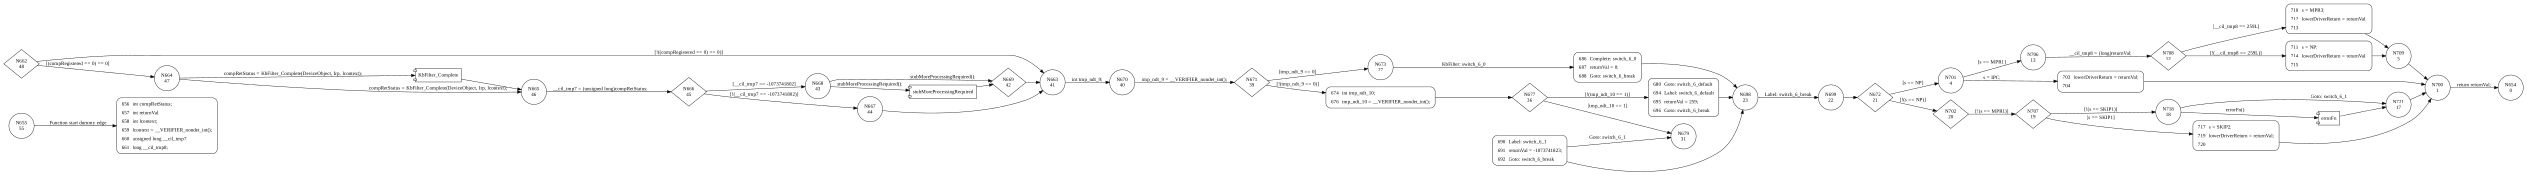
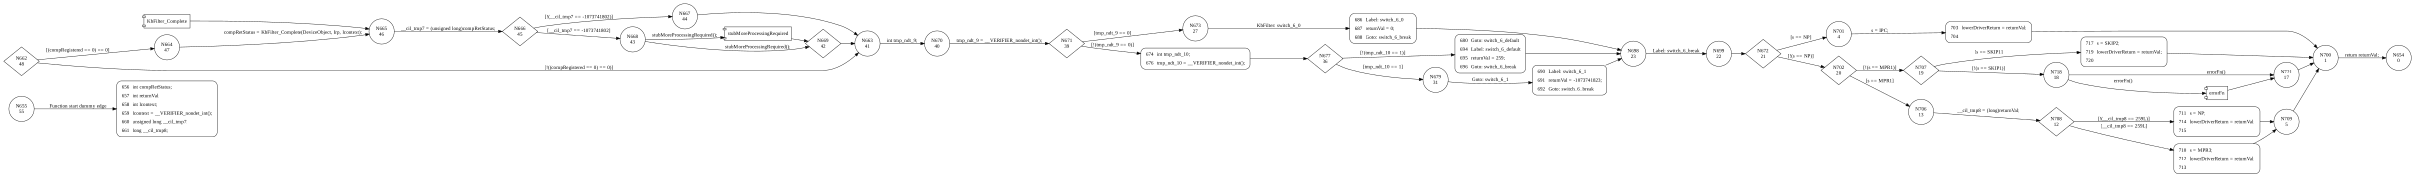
node "686": text "Complete: switch_6_0" -> "Label: switch_6_0"
edge "N701 4" -> "N706 13": now "N702 20" -> "N706 13"
edge "N664 47" -> "KbFilter_Complete": removed, label "compRetStatus = KbFilter_Complete(DeviceObject, Irp, lcontext);"
edge "N718 18" -> "N721 17": label "Goto: switch_6_1" -> "errorFn();"
edge "690" -> "N679 31": reversed
